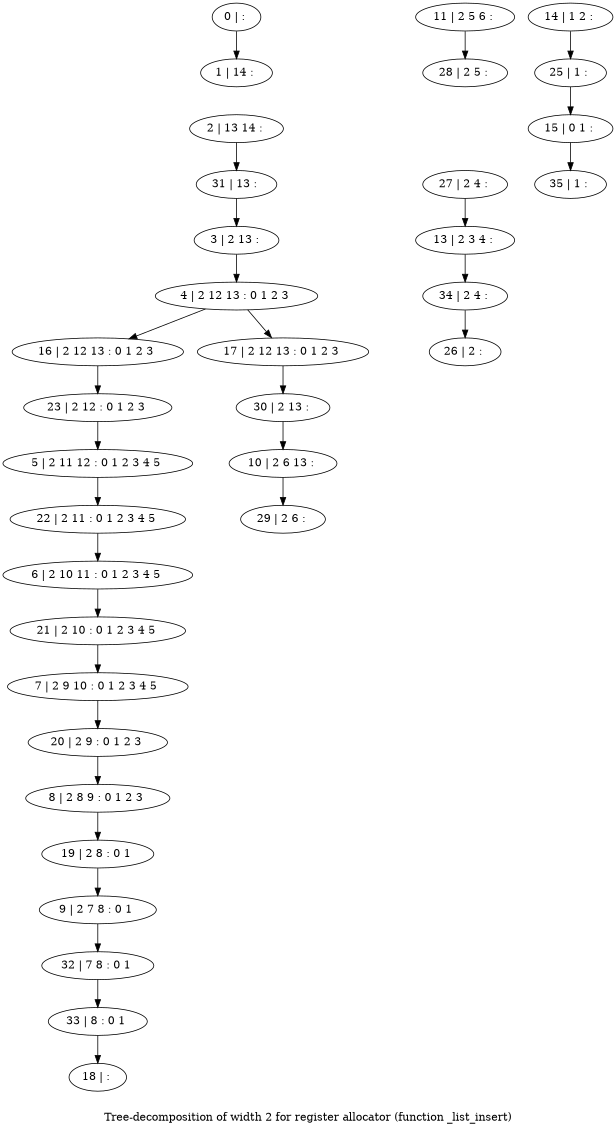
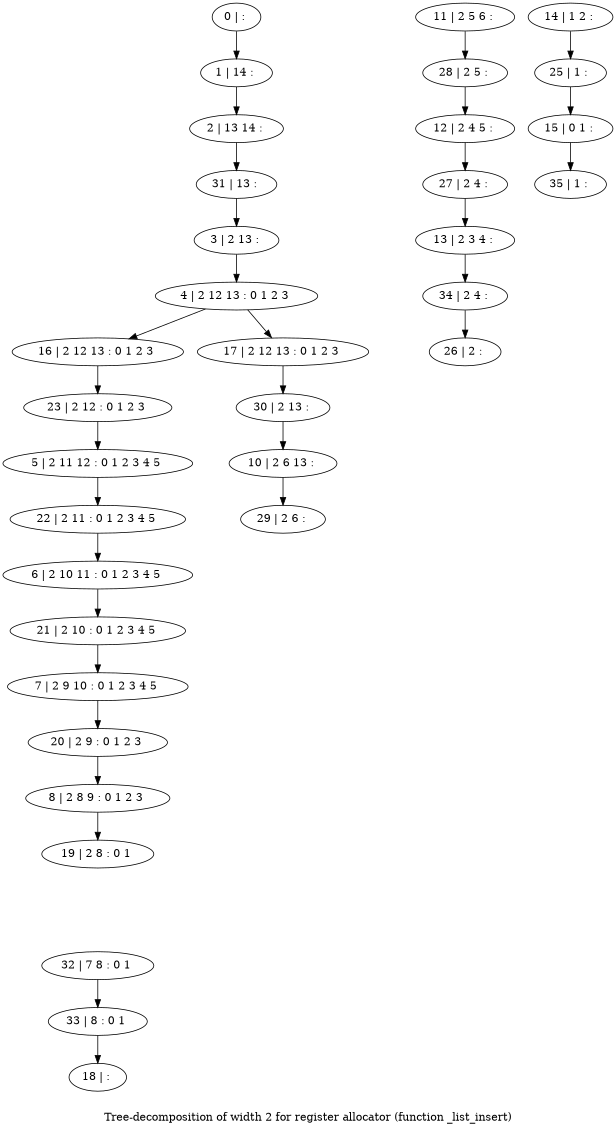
edge "1 | 14 :" -> "2 | 13 14 :": added
node "12 | 2 4 5 :": added
node "9 | 2 7 8 : 0 1": removed
